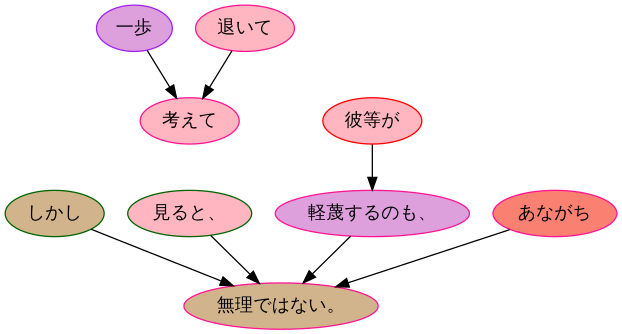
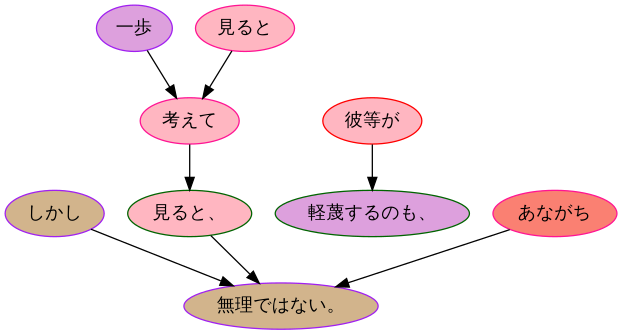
node "退いて": label "退いて" -> "見ると"
edge "考えて" -> "見ると、": added
node "しかし": color darkgreen -> purple
node "軽蔑するのも、": color deeppink -> darkgreen
edge "軽蔑するのも、" -> "無理ではない。": removed
node "無理ではない。": color deeppink -> purple
